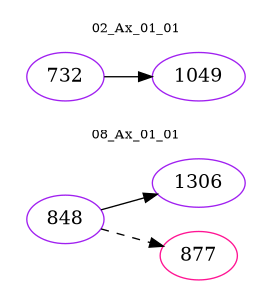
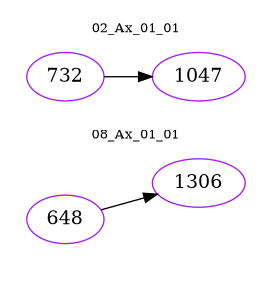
node "1049": label "1049" -> "1047"
node "848": label "848" -> "648"
node "877": removed
